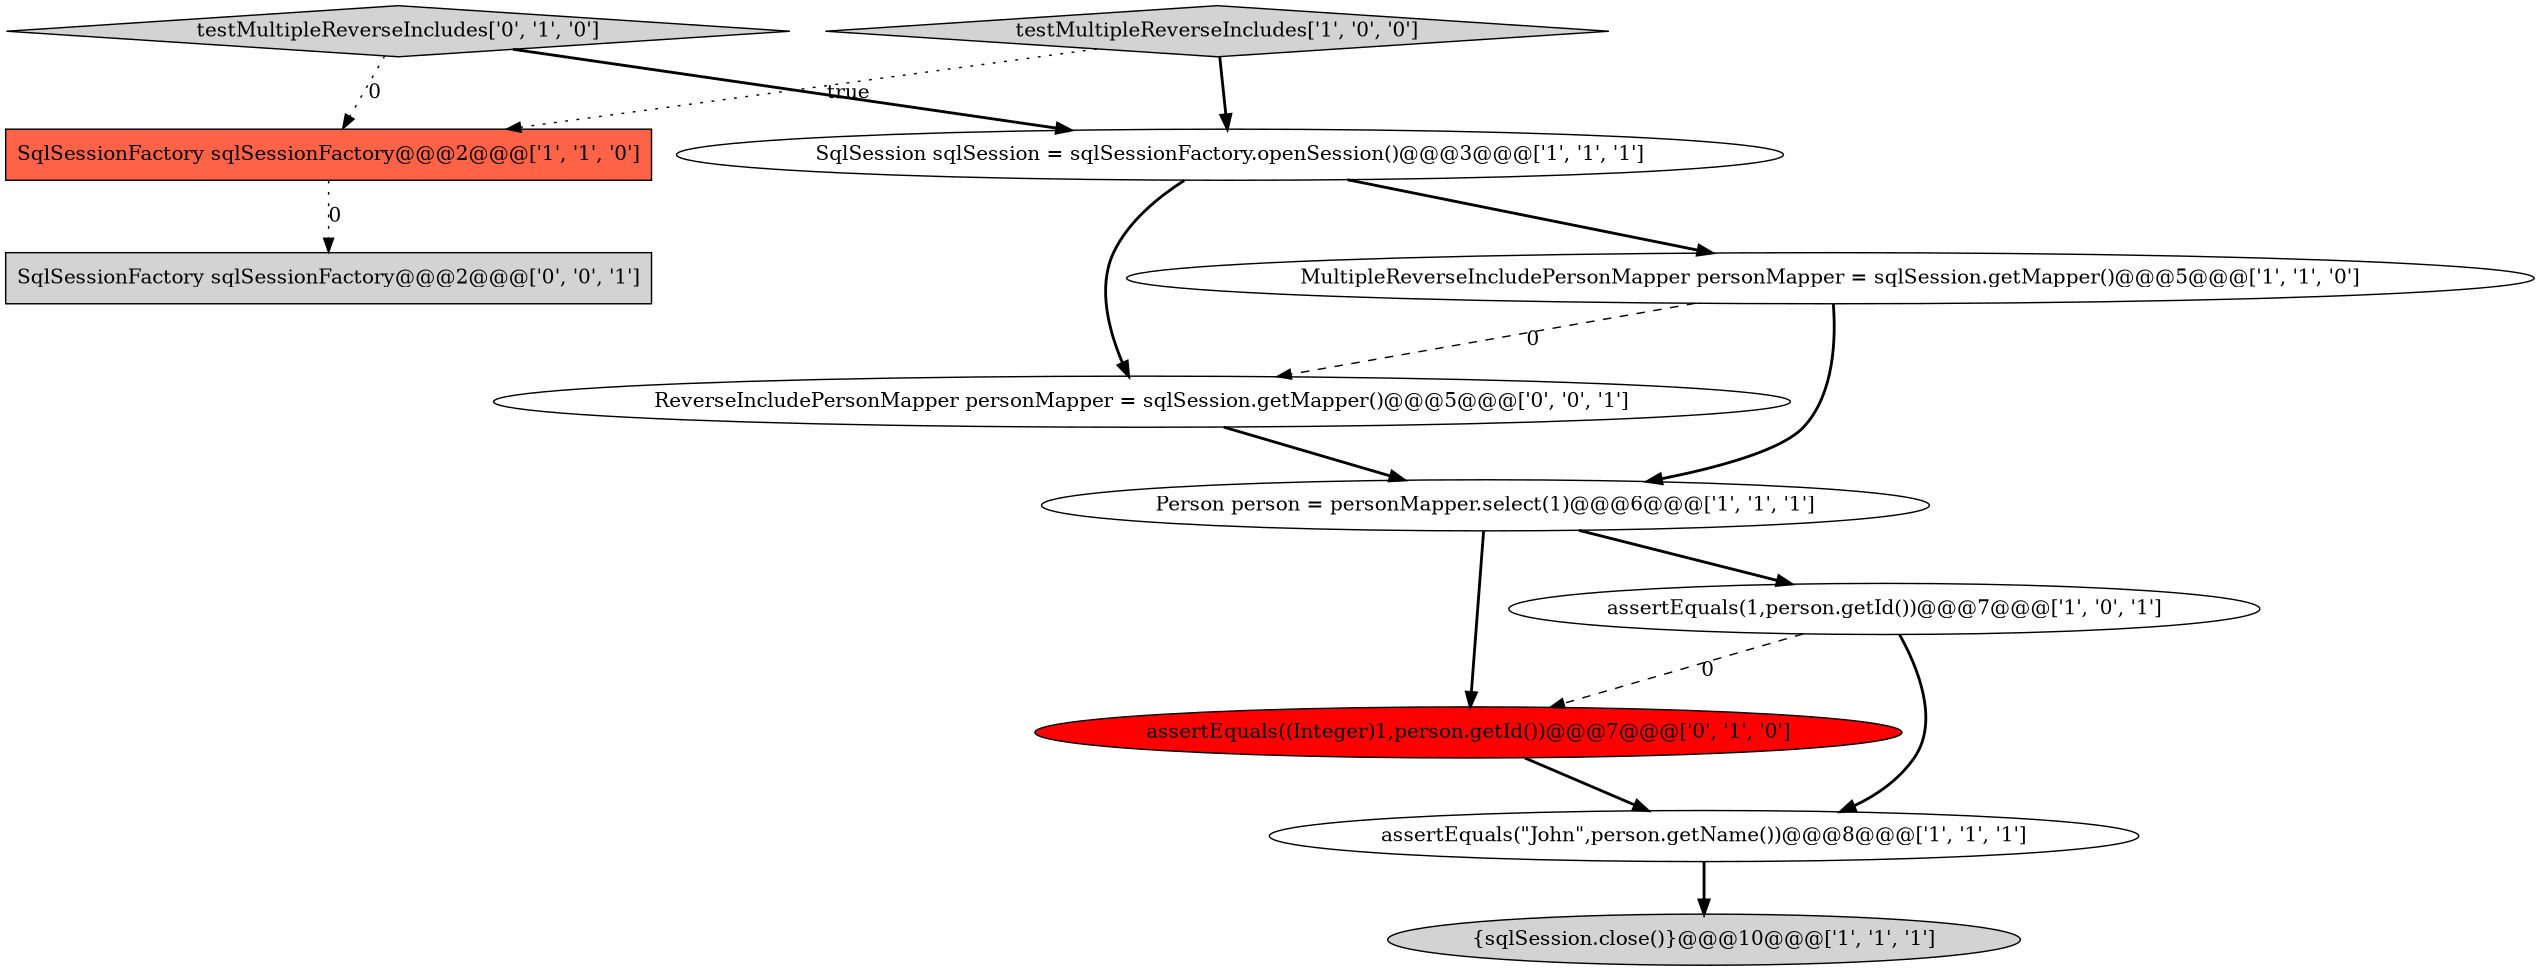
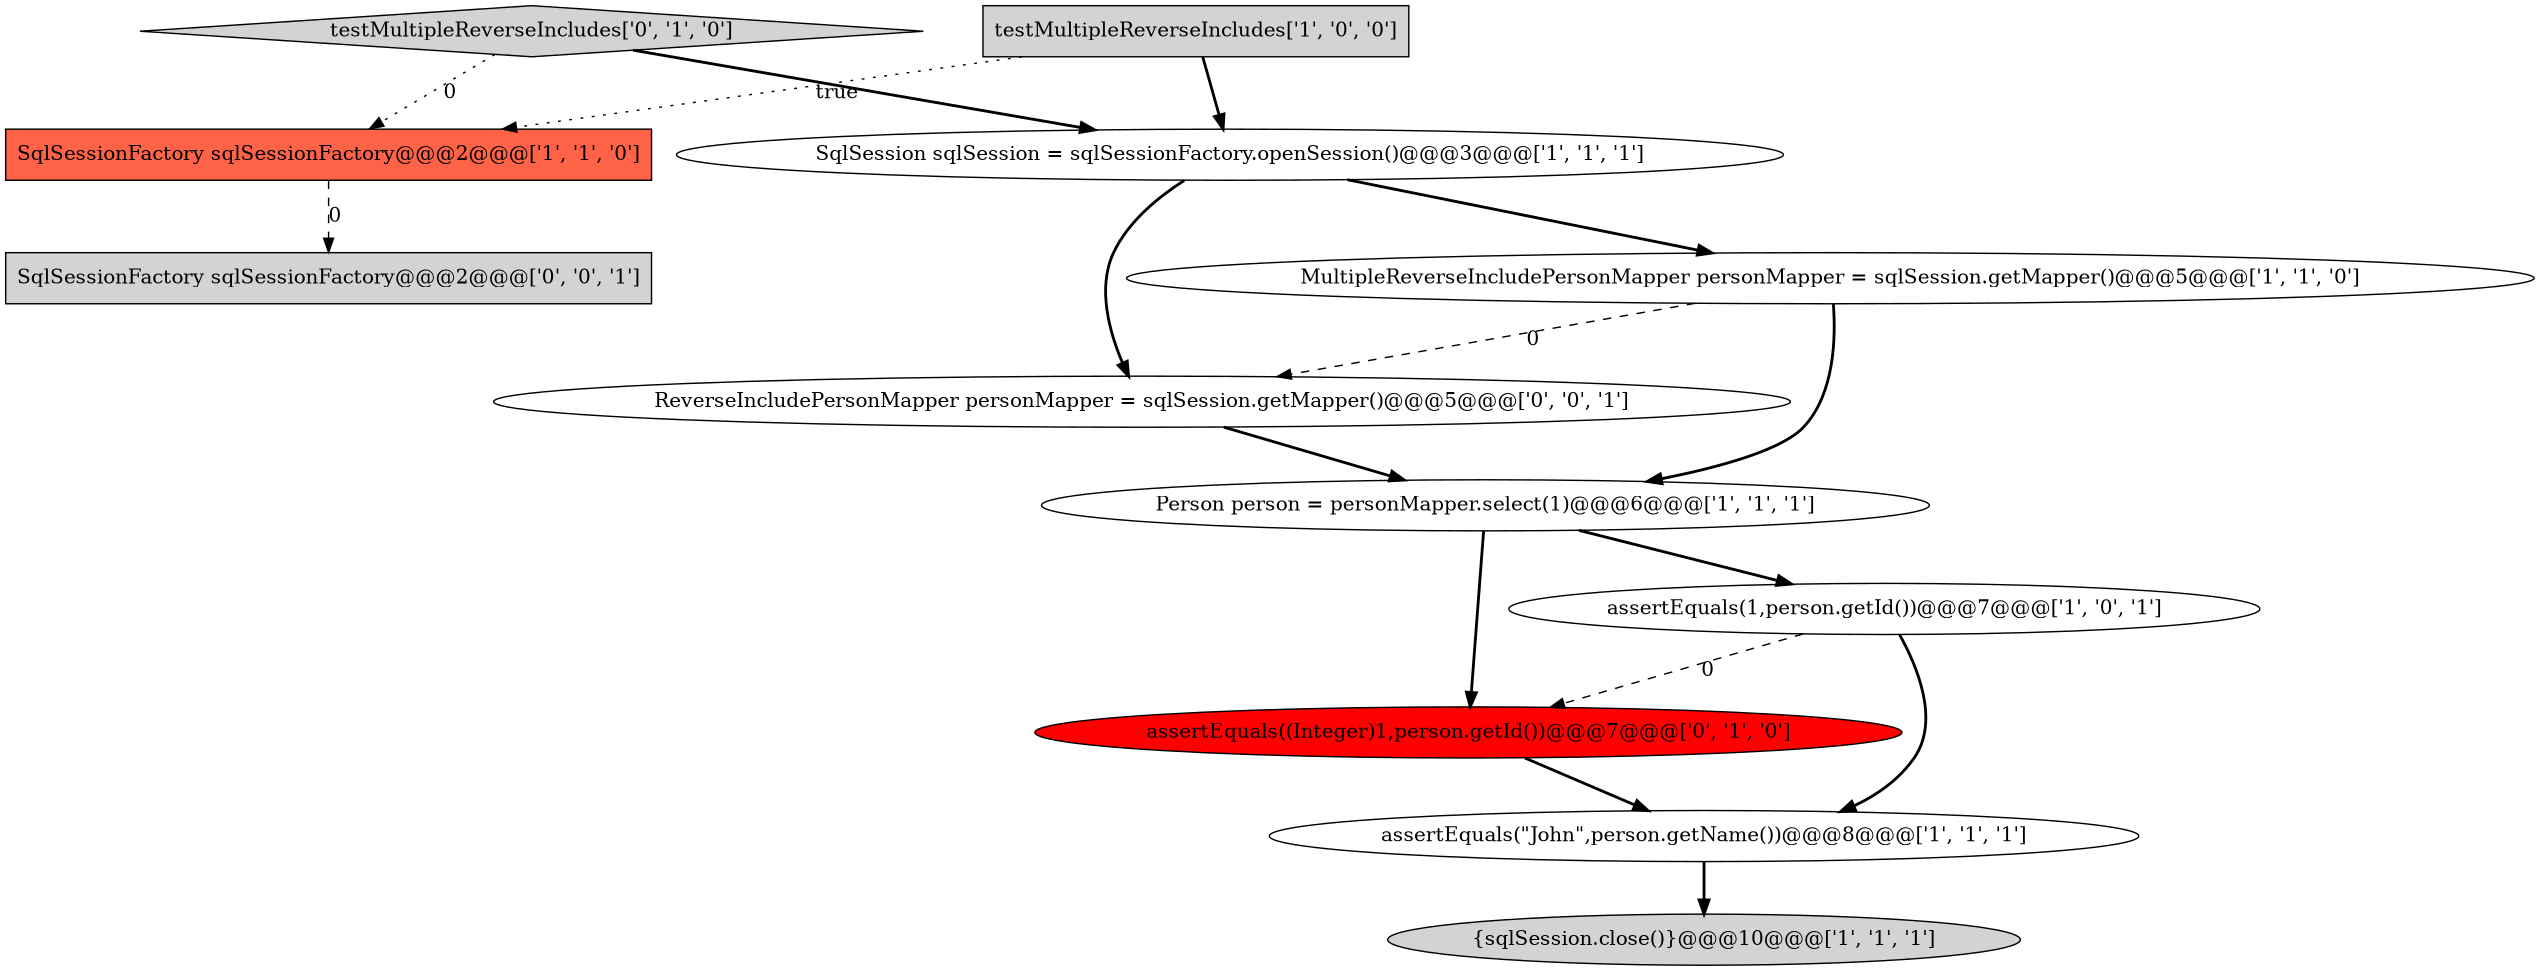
node "testMultipleReverseIncludes['1', '0', '0']": shape diamond -> box
edge "SqlSessionFactory sqlSessionFactory@@@2@@@['1', '1', '0']" -> "SqlSessionFactory sqlSessionFactory@@@2@@@['0', '0', '1']": style dotted -> dashed
